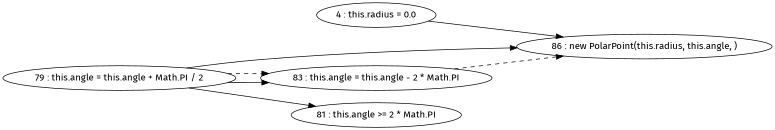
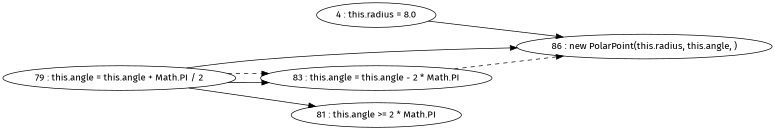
node "4 : this.radius = 0.0": label "4 : this.radius = 0.0" -> "4 : this.radius = 8.0"
